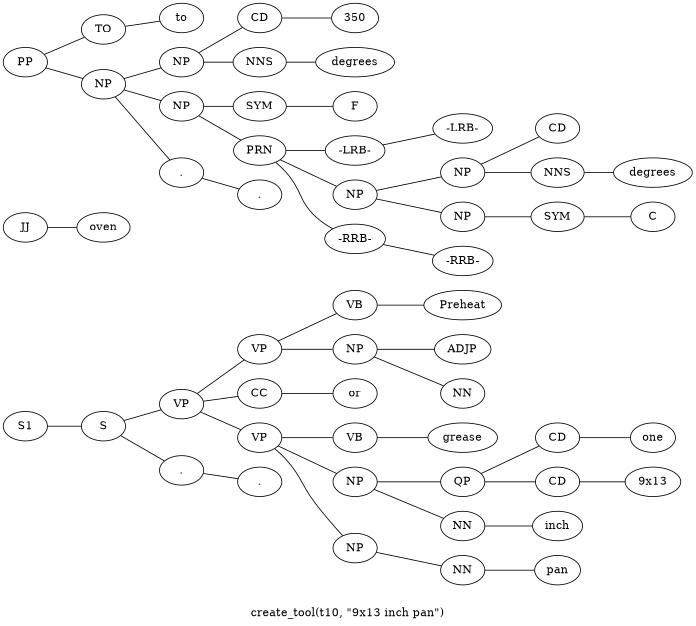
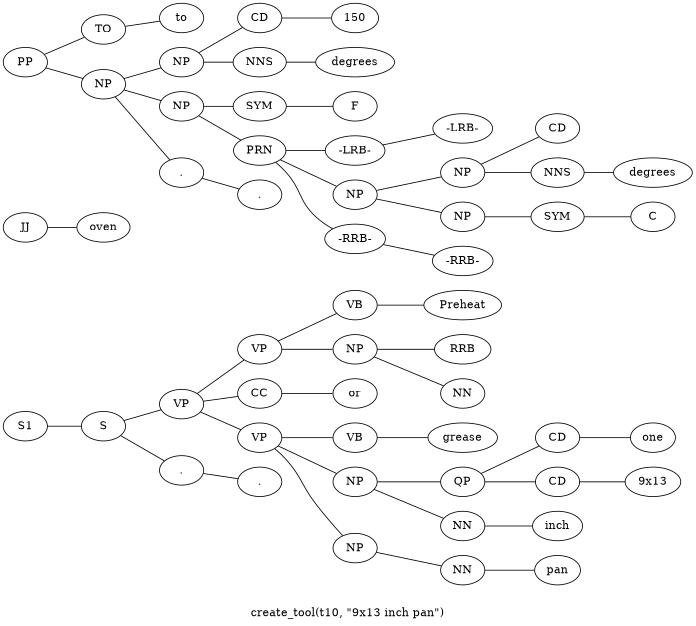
node "350": label "350" -> "150"
node "ADJP": label "ADJP" -> "RRB"
